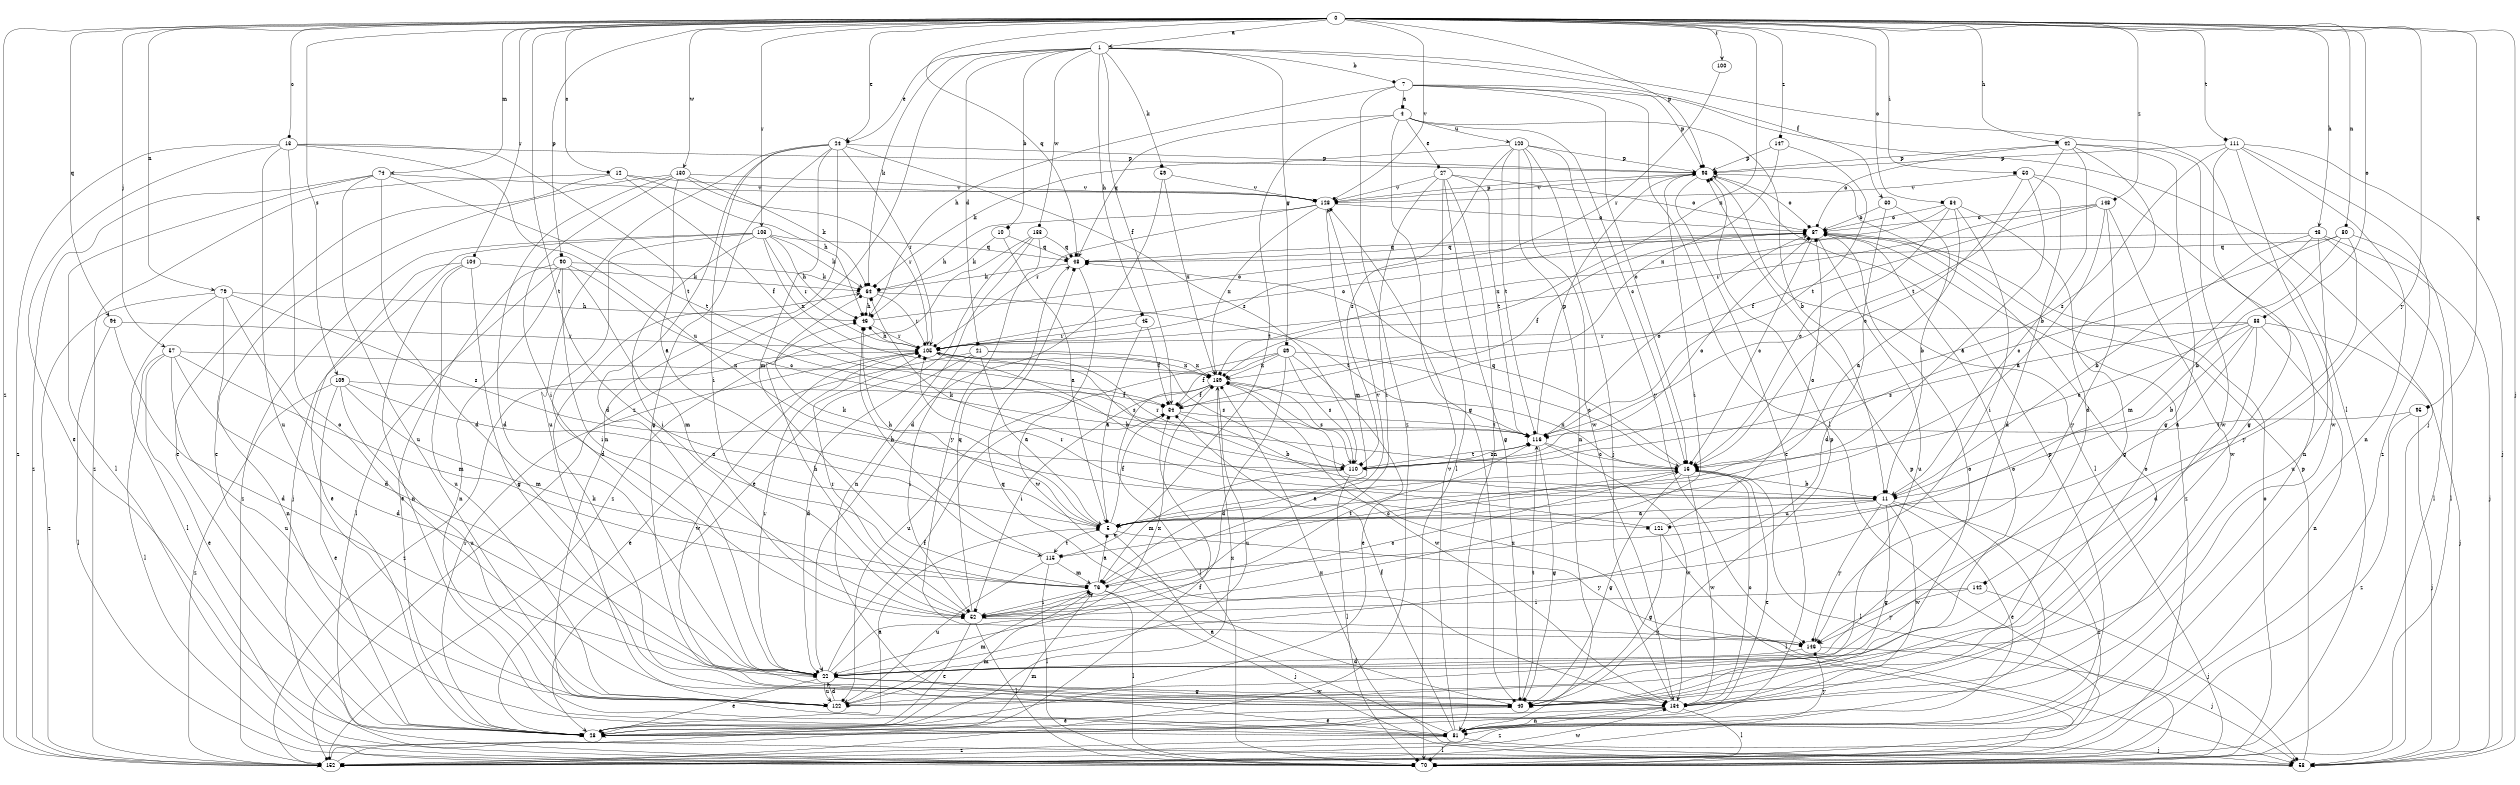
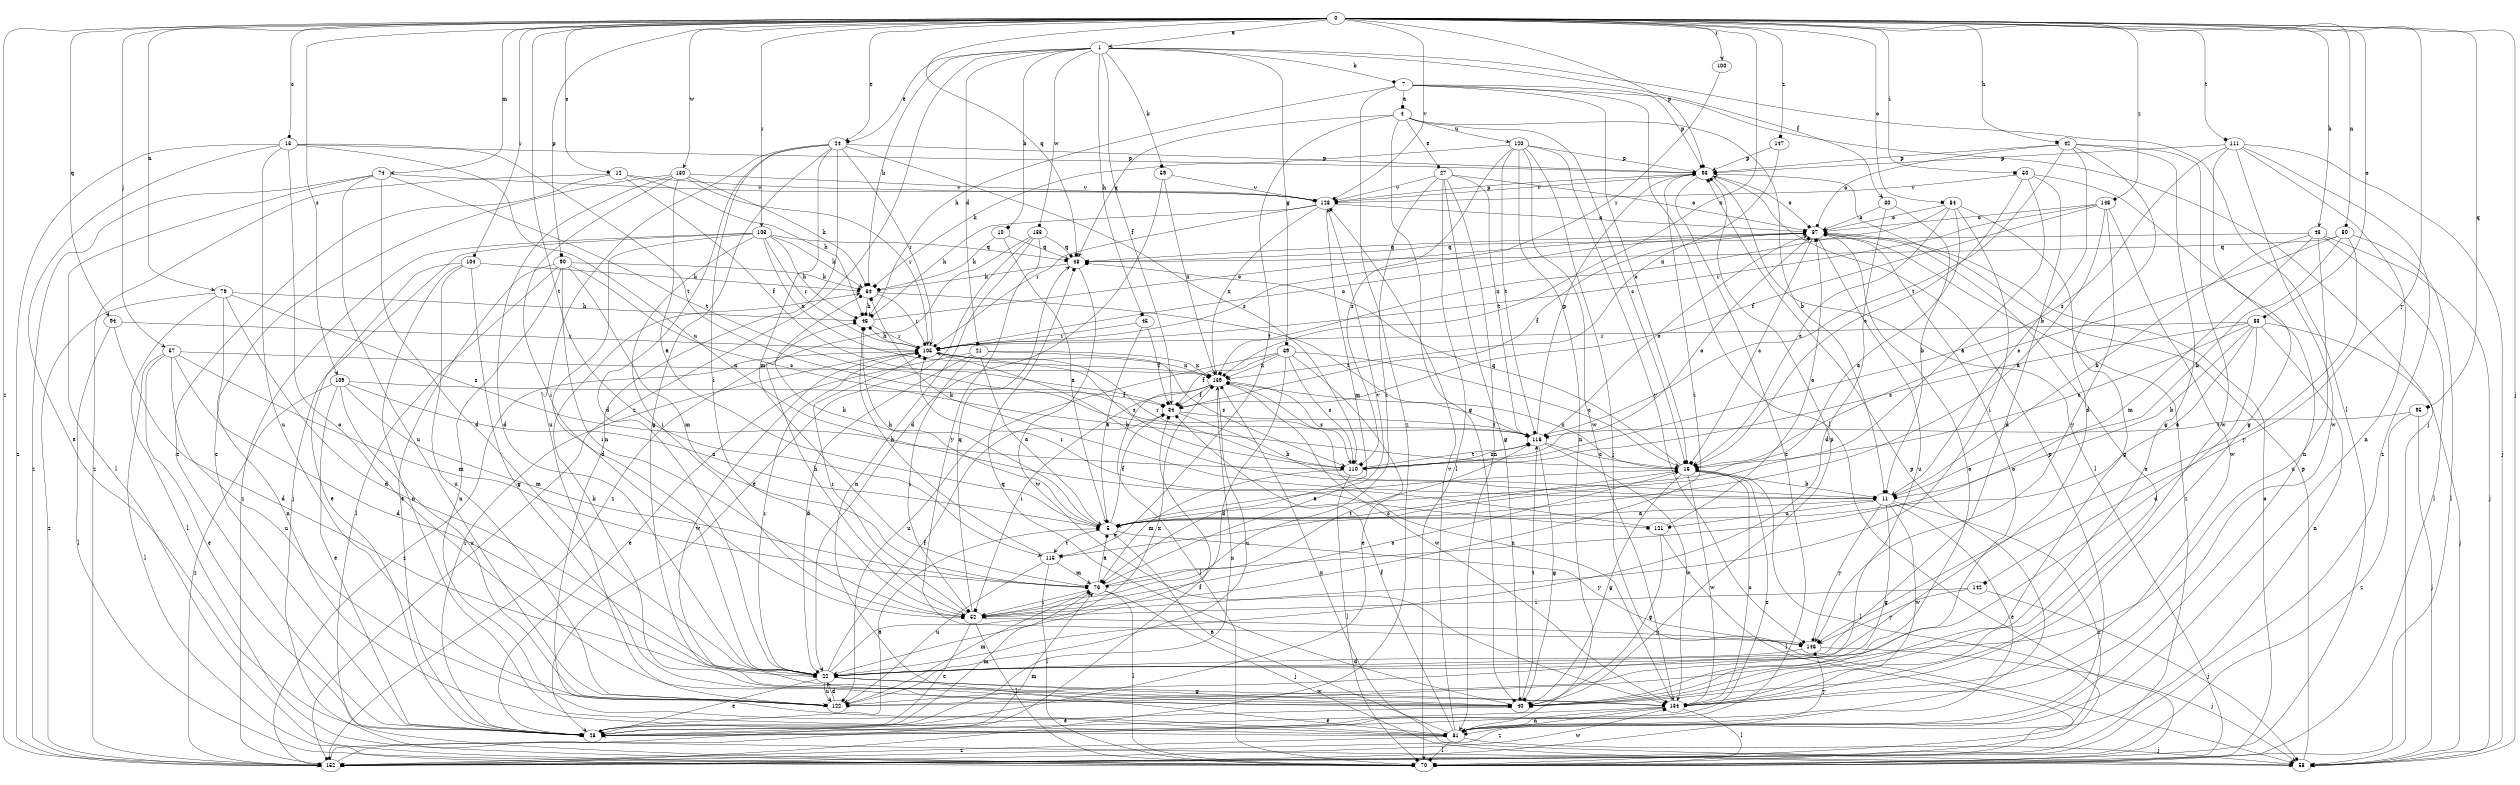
edge "147" -> "116": removed, label "t"
